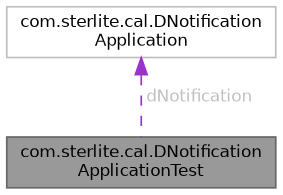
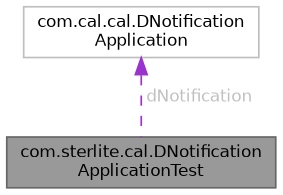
node "com.sterlite.cal.DNotification Application": label "com.sterlite.cal.DNotification Application" -> "com.cal.cal.DNotification Application"
